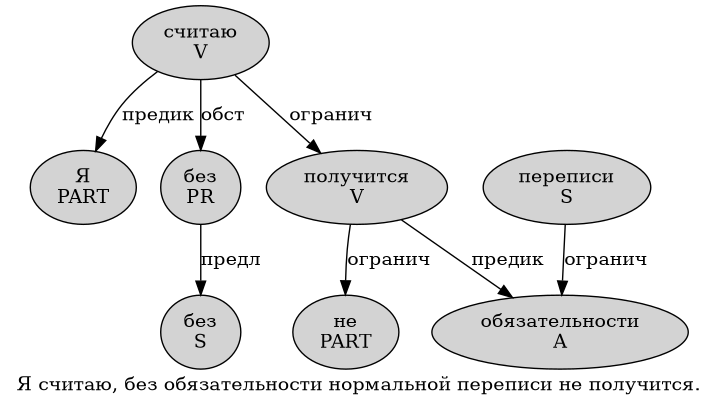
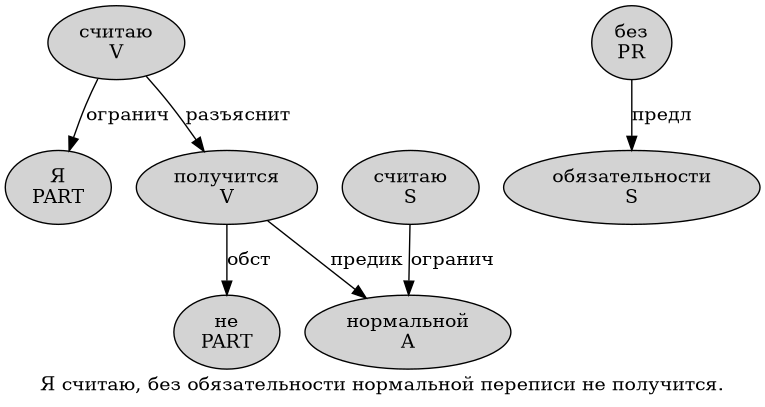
edge "считаю V" -> "без PR": removed, label "обст"
edge "считаю V" -> "Я PART": label "предик" -> "огранич"
edge "считаю V" -> "получится V": label "огранич" -> "разъяснит"
node "переписи S": label "переписи S" -> "считаю S"
edge "получится V" -> "не PART": label "огранич" -> "обст"
node "без S": label "без S" -> "обязательности S"
node "обязательности A": label "обязательности A" -> "нормальной A"
